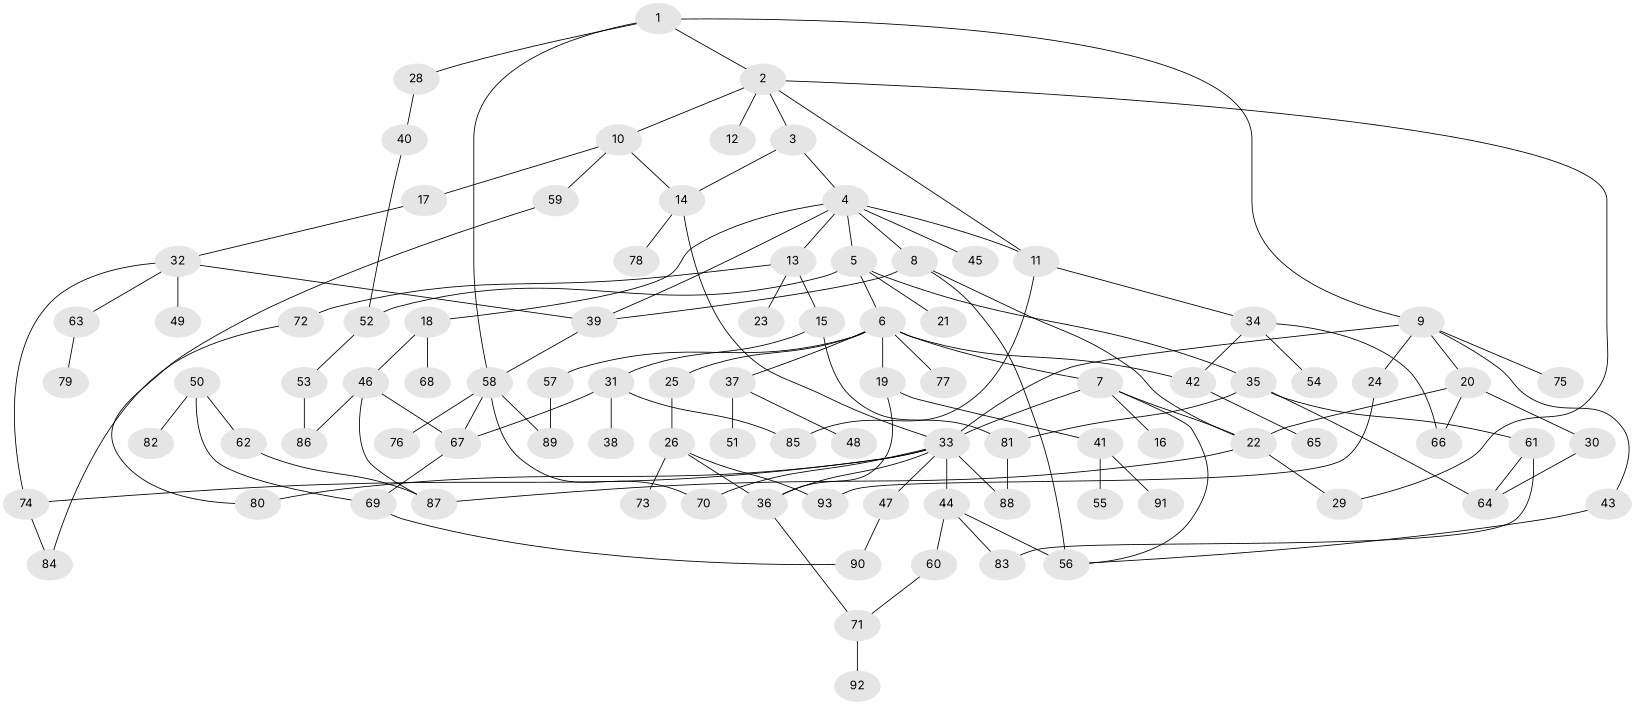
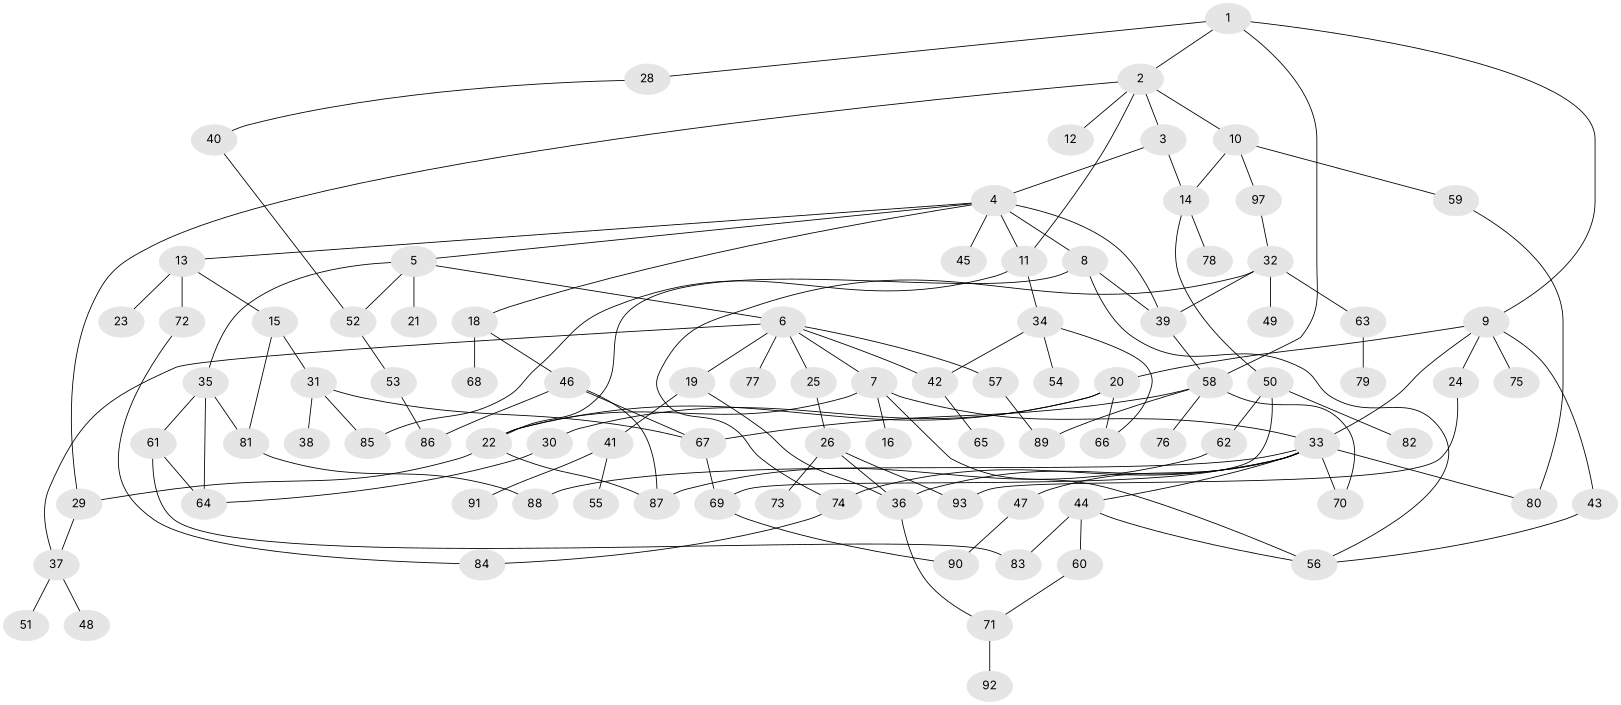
node "17": label "17" -> "97"
edge "14" -- "33": now "14" -- "50"
edge "29" -- "37": added
